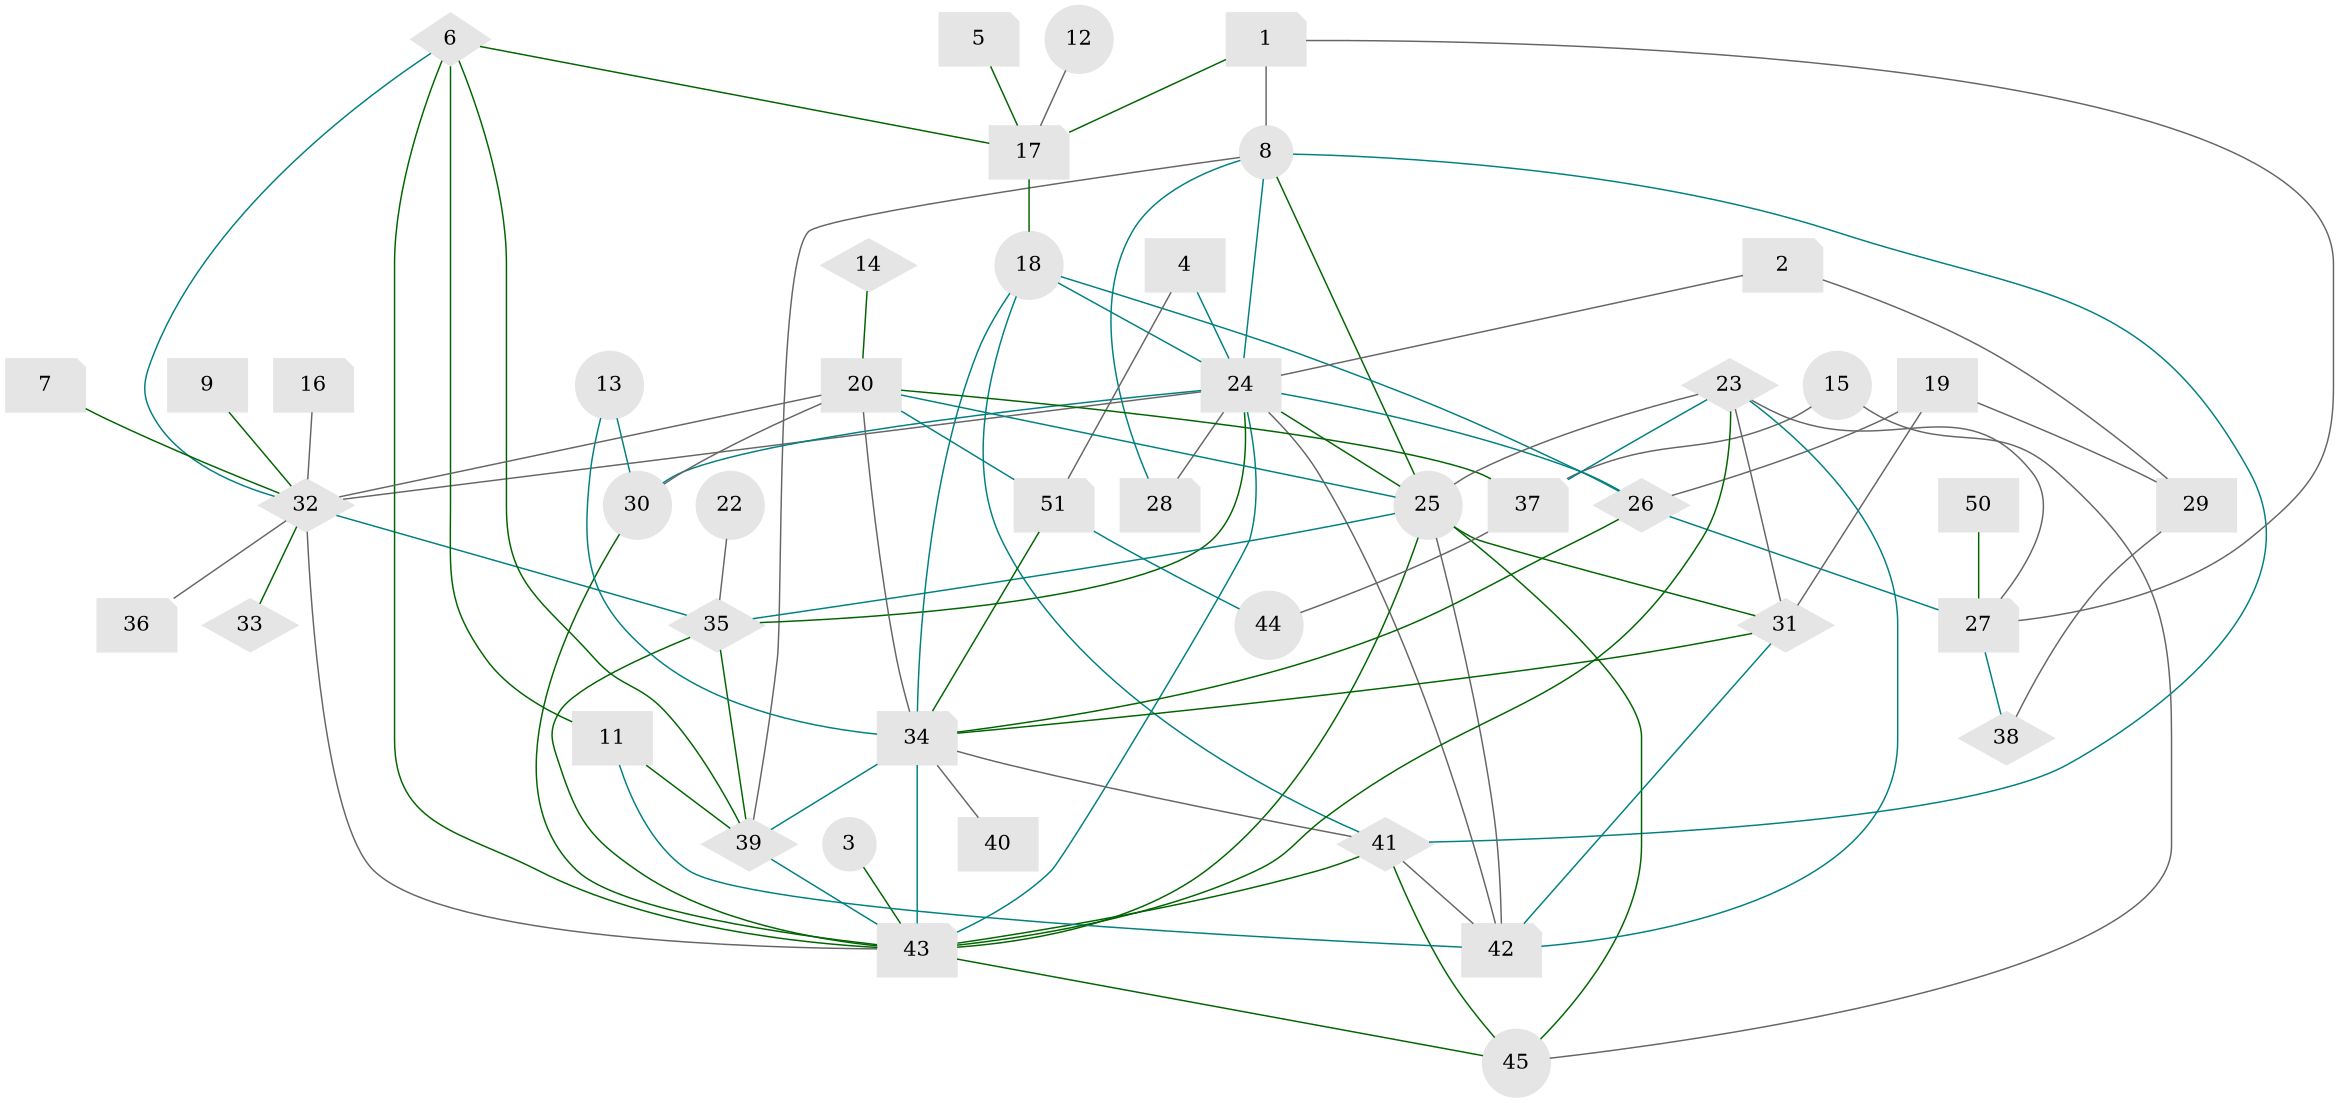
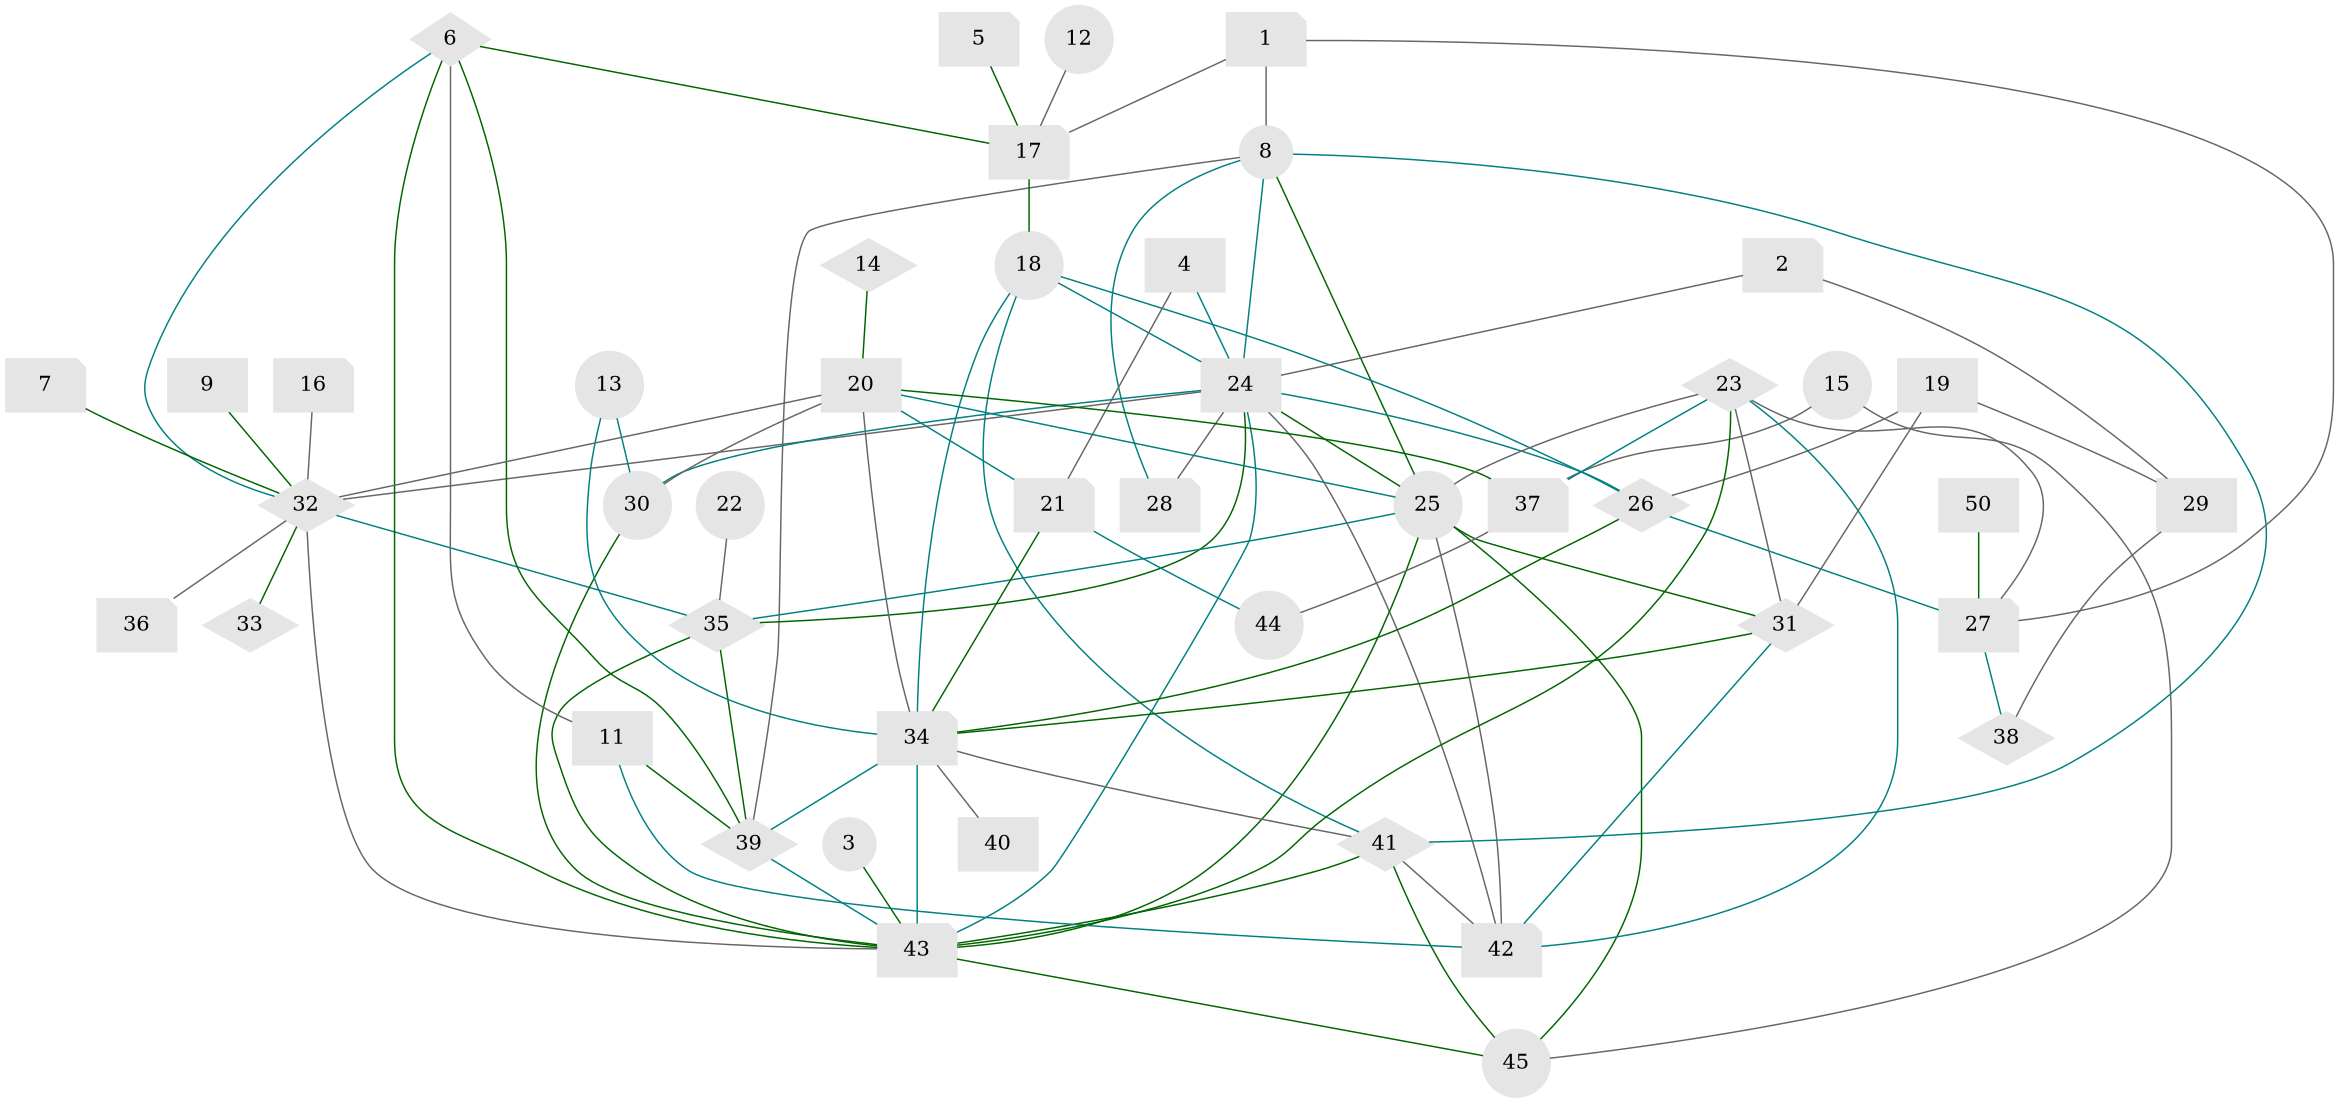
edge "1" -- "17": color darkgreen -> gray40
edge "6" -- "11": color darkgreen -> gray40
node "51": label "51" -> "21"
